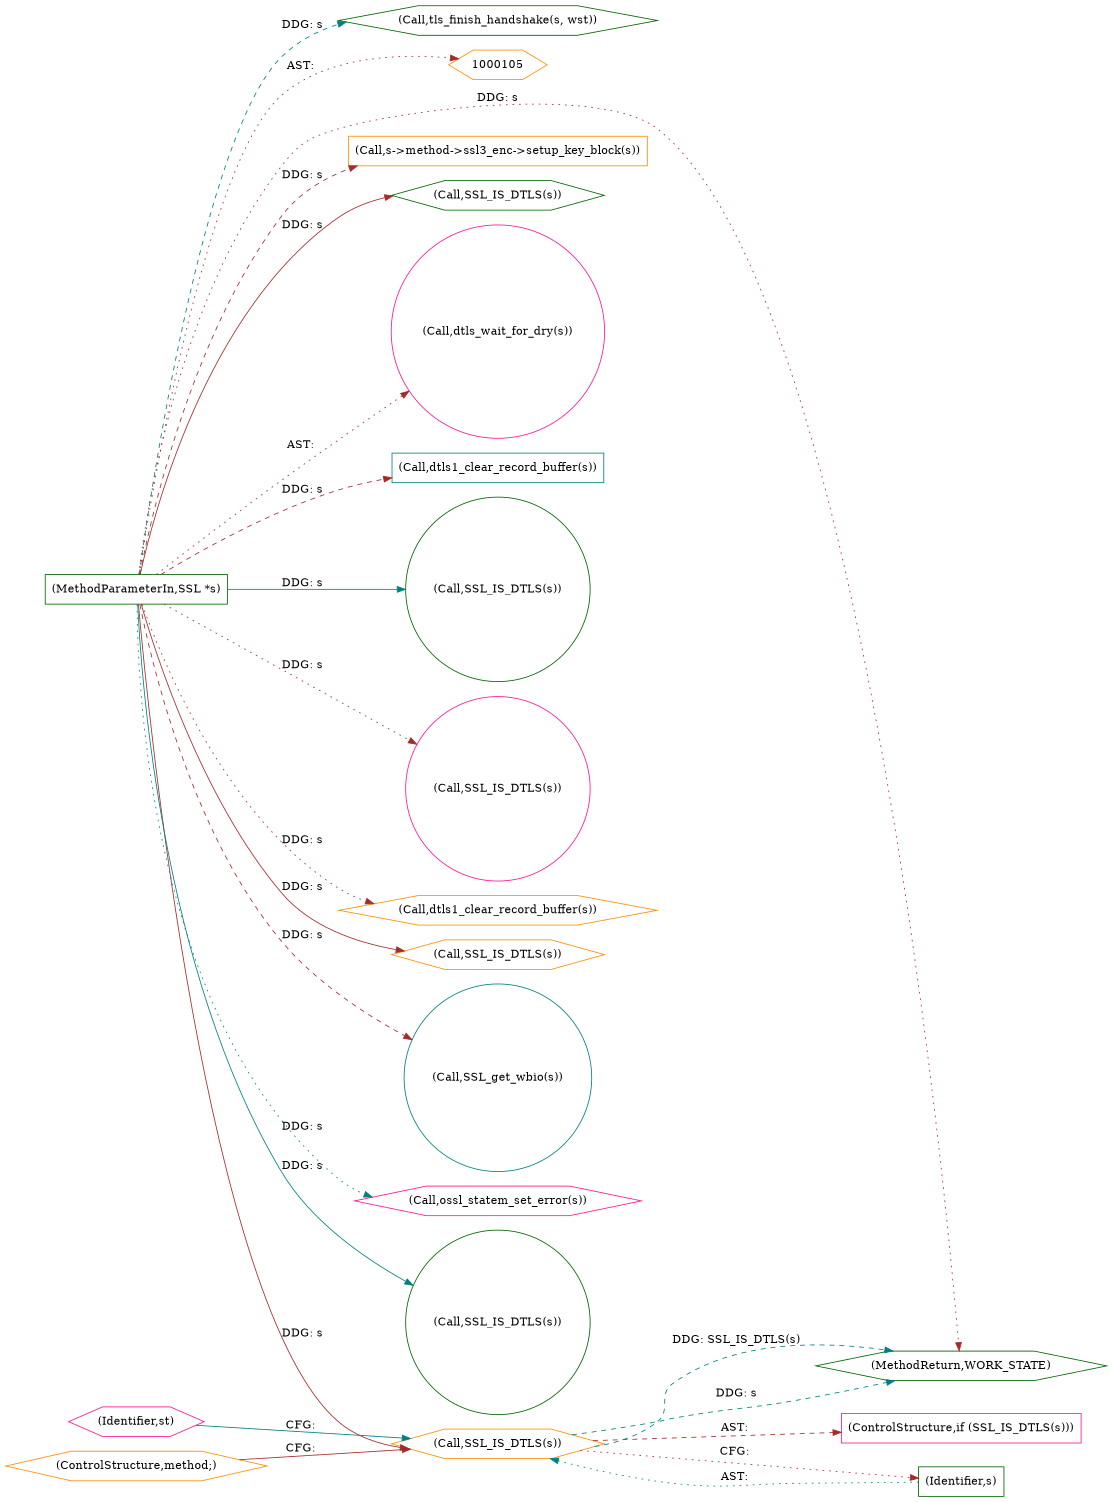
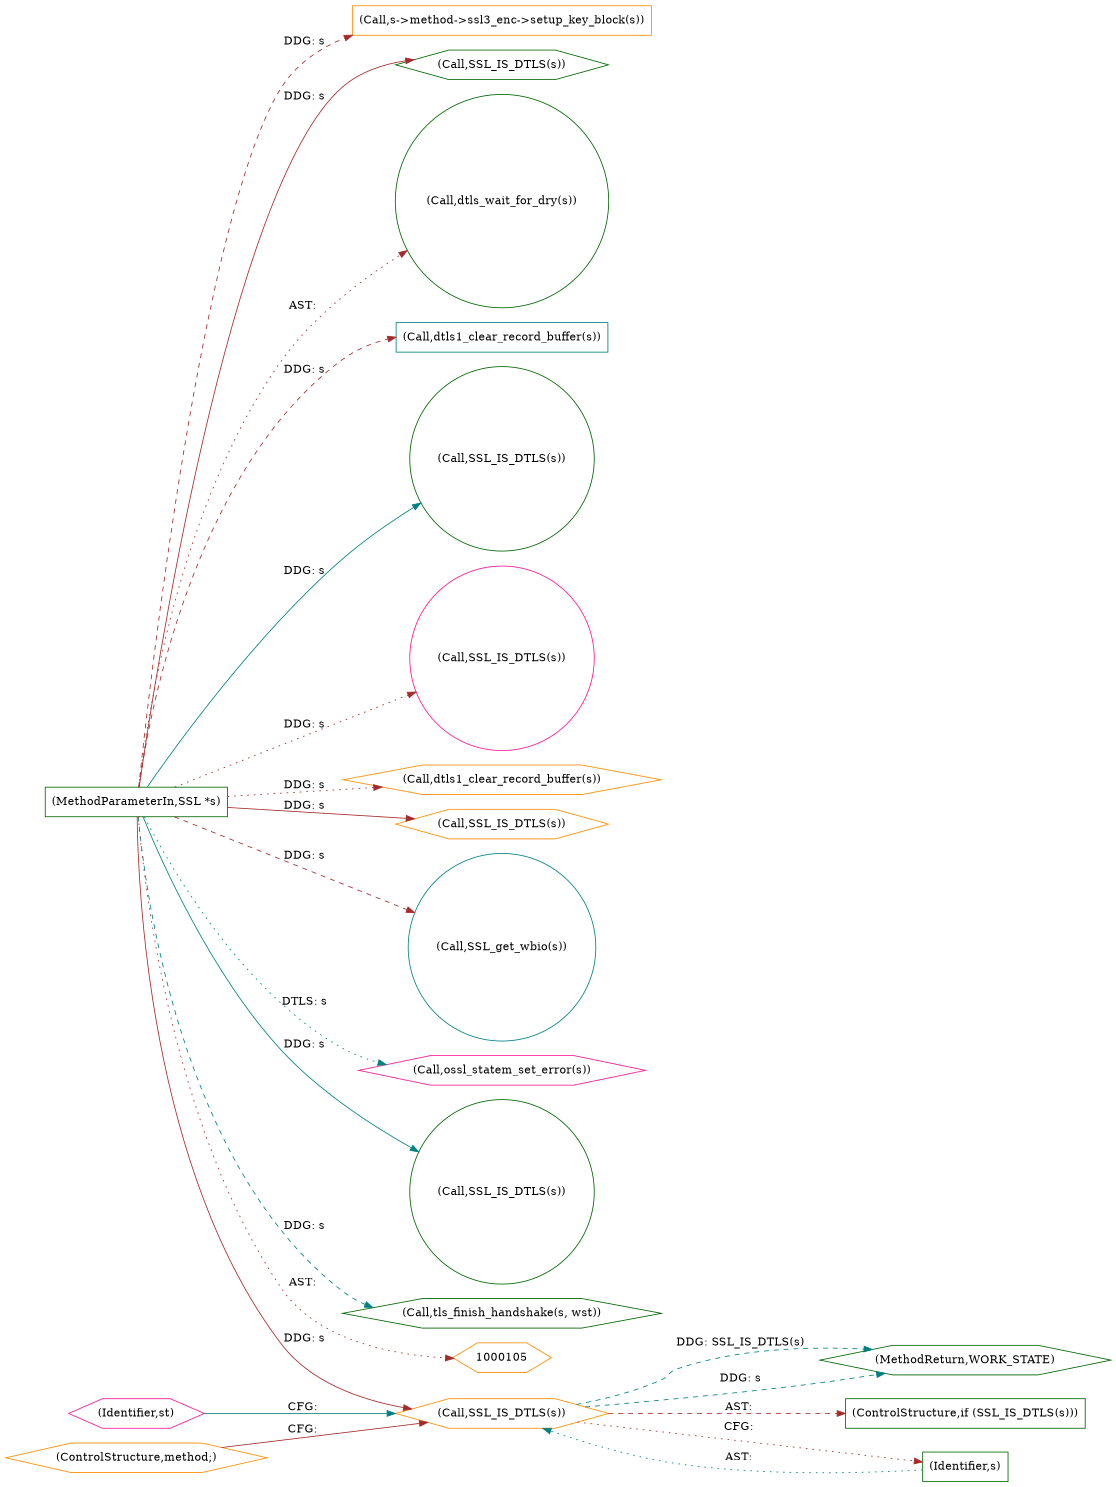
edge "(MethodParameterIn,SSL *s)" -> "(MethodReturn,WORK_STATE)": removed, label "DDG: s"
node "(Call,dtls_wait_for_dry(s))": color deeppink -> darkgreen
edge "(MethodParameterIn,SSL *s)" -> "(Call,ossl_statem_set_error(s))": label "DDG: s" -> "DTLS: s"
node "(ControlStructure,if (SSL_IS_DTLS(s)))": color deeppink -> darkgreen
